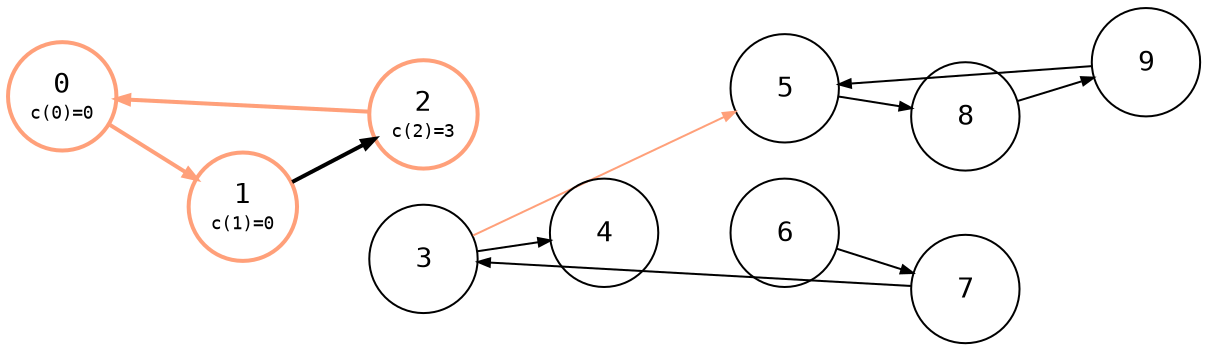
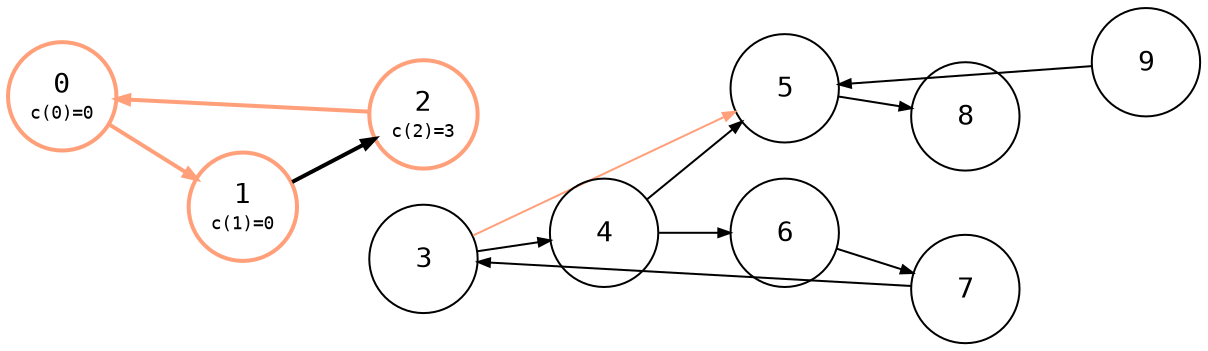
edge "8" -> "9": removed
edge "4" -> "5": added
edge "4" -> "6": added
